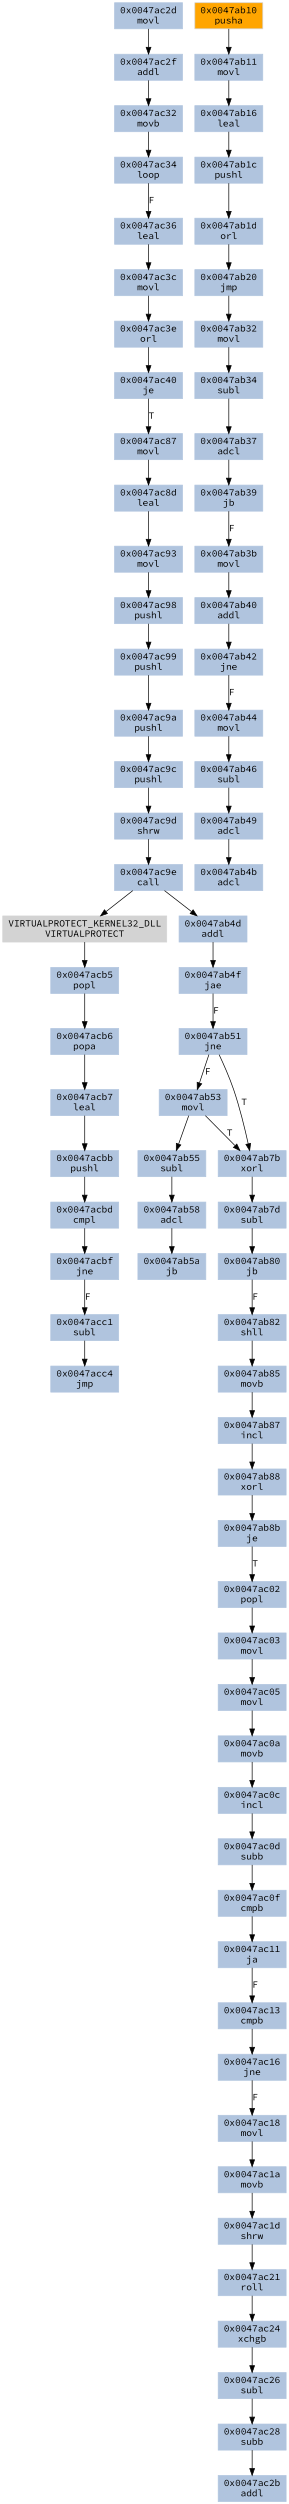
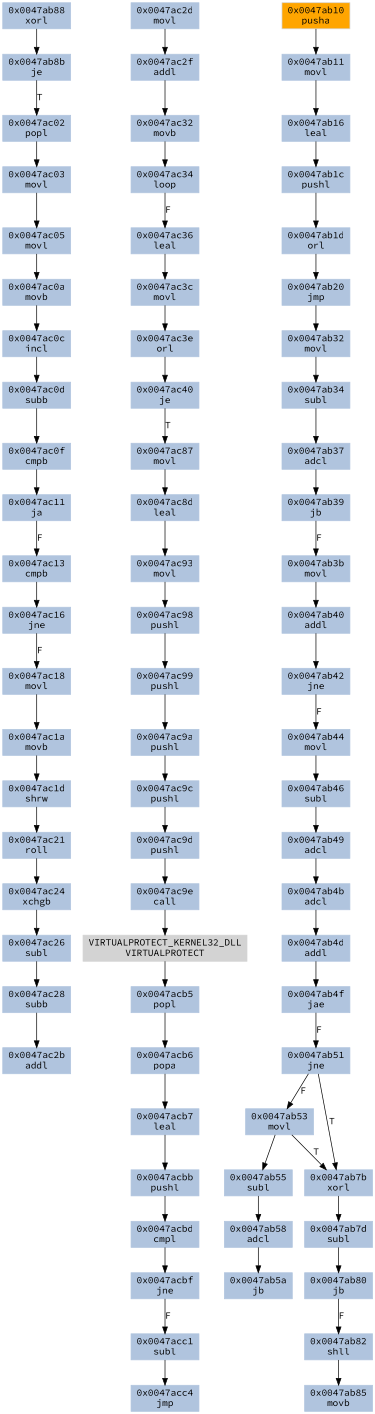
node "0x0047ac9d shrw": label "0x0047ac9d shrw" -> "0x0047ac9d pushl"
edge "0x0047ac9e call" -> "0x0047ab4d addl": now "0x0047ab4b adcl" -> "0x0047ab4d addl"
node "0x0047ab87 incl": removed
